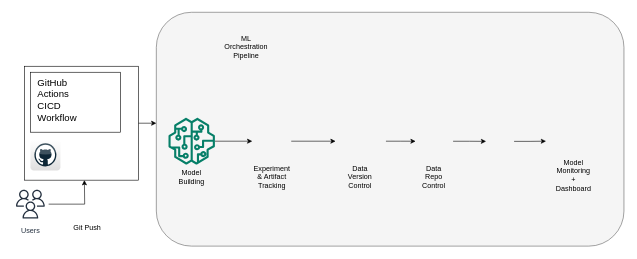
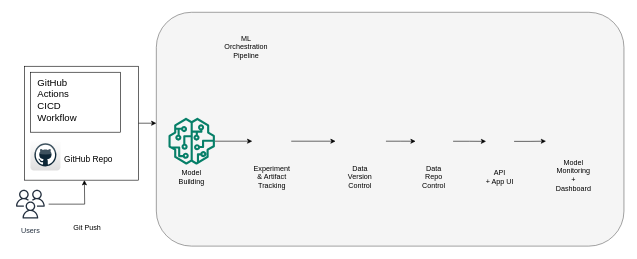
node "GitHub Repo": added
node "API + App UI": added
